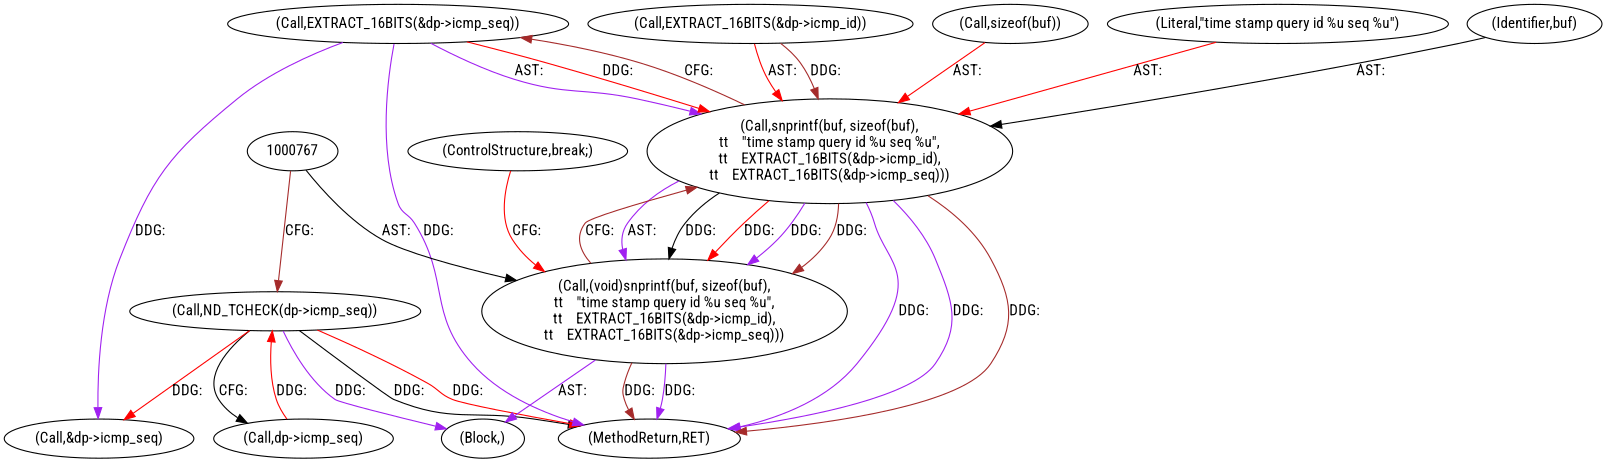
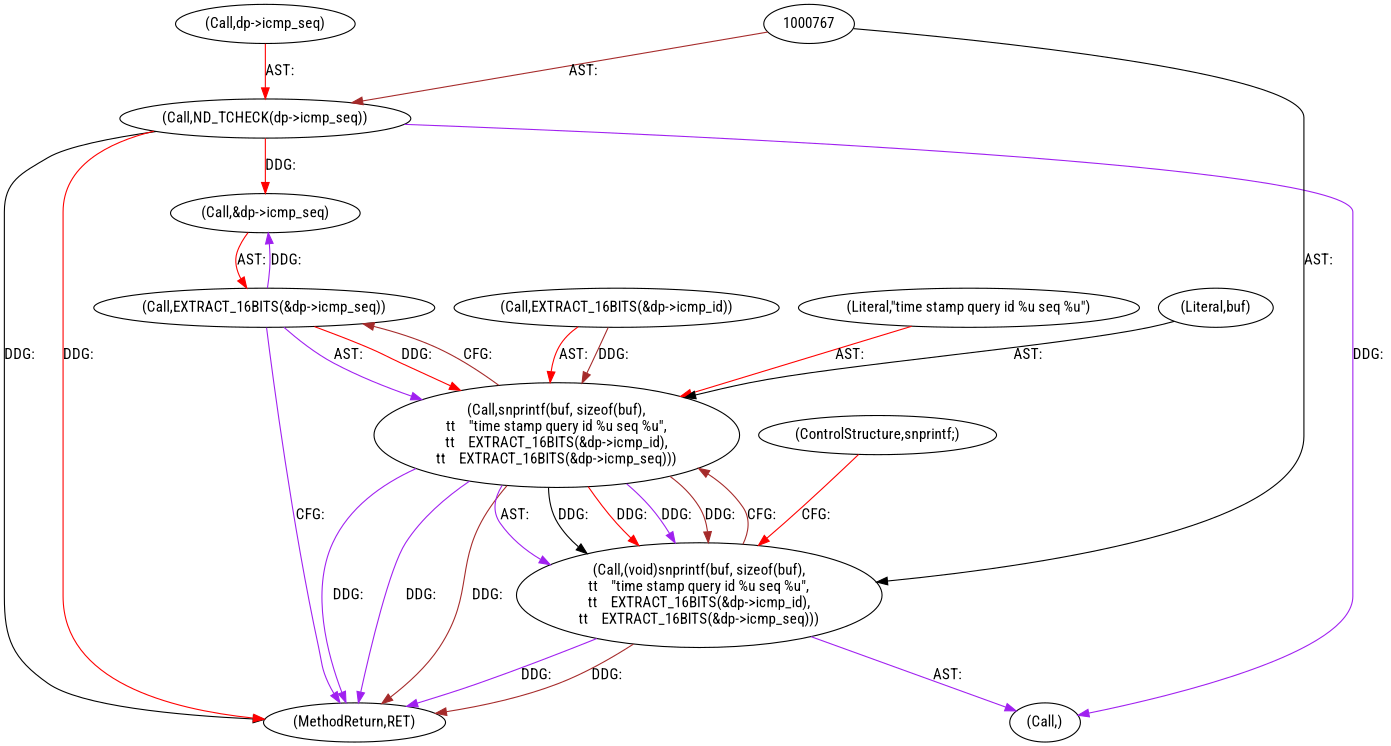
node "(Call,sizeof(buf))": removed
node "(Identifier,buf)": label "(Identifier,buf)" -> "(Literal,buf)"
node "(ControlStructure,break;)": label "(ControlStructure,break;)" -> "(ControlStructure,snprintf;)"
edge "1000767" -> "(Call,ND_TCHECK(dp->icmp_seq))": label "CFG: " -> "AST: "
edge "(Call,EXTRACT_16BITS(&dp->icmp_seq))" -> "(MethodReturn,RET)": label "DDG: " -> "CFG: "
edge "(Call,&dp->icmp_seq)" -> "(Call,EXTRACT_16BITS(&dp->icmp_seq))": added, label "AST:"
edge "(Call,ND_TCHECK(dp->icmp_seq))" -> "(Call,dp->icmp_seq)": removed, label "CFG:"
edge "(Call,dp->icmp_seq)" -> "(Call,ND_TCHECK(dp->icmp_seq))": label "DDG: " -> "AST: "
node "(Block,)": label "(Block,)" -> "(Call,)"
